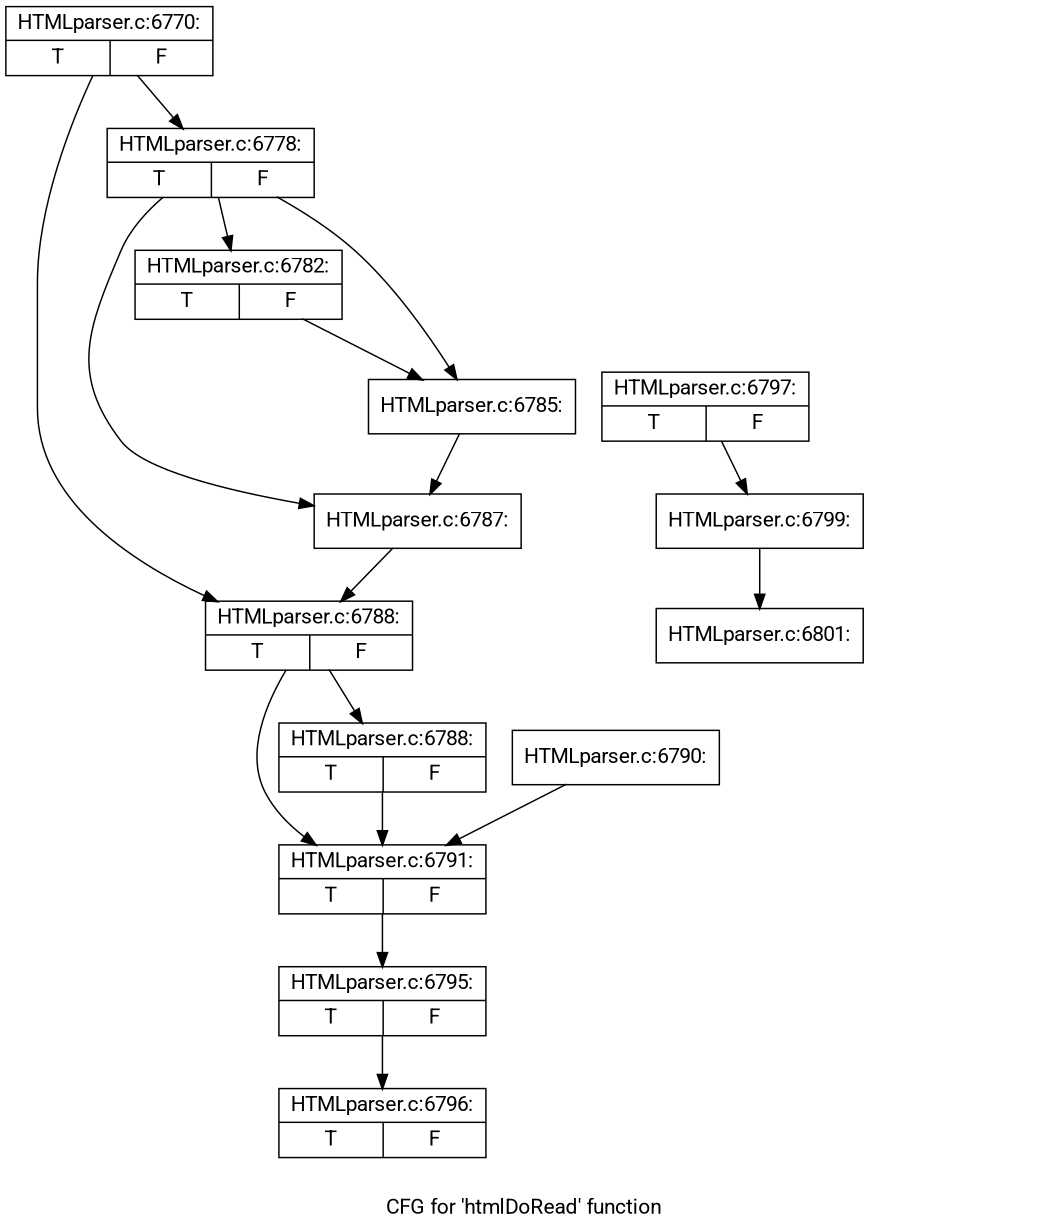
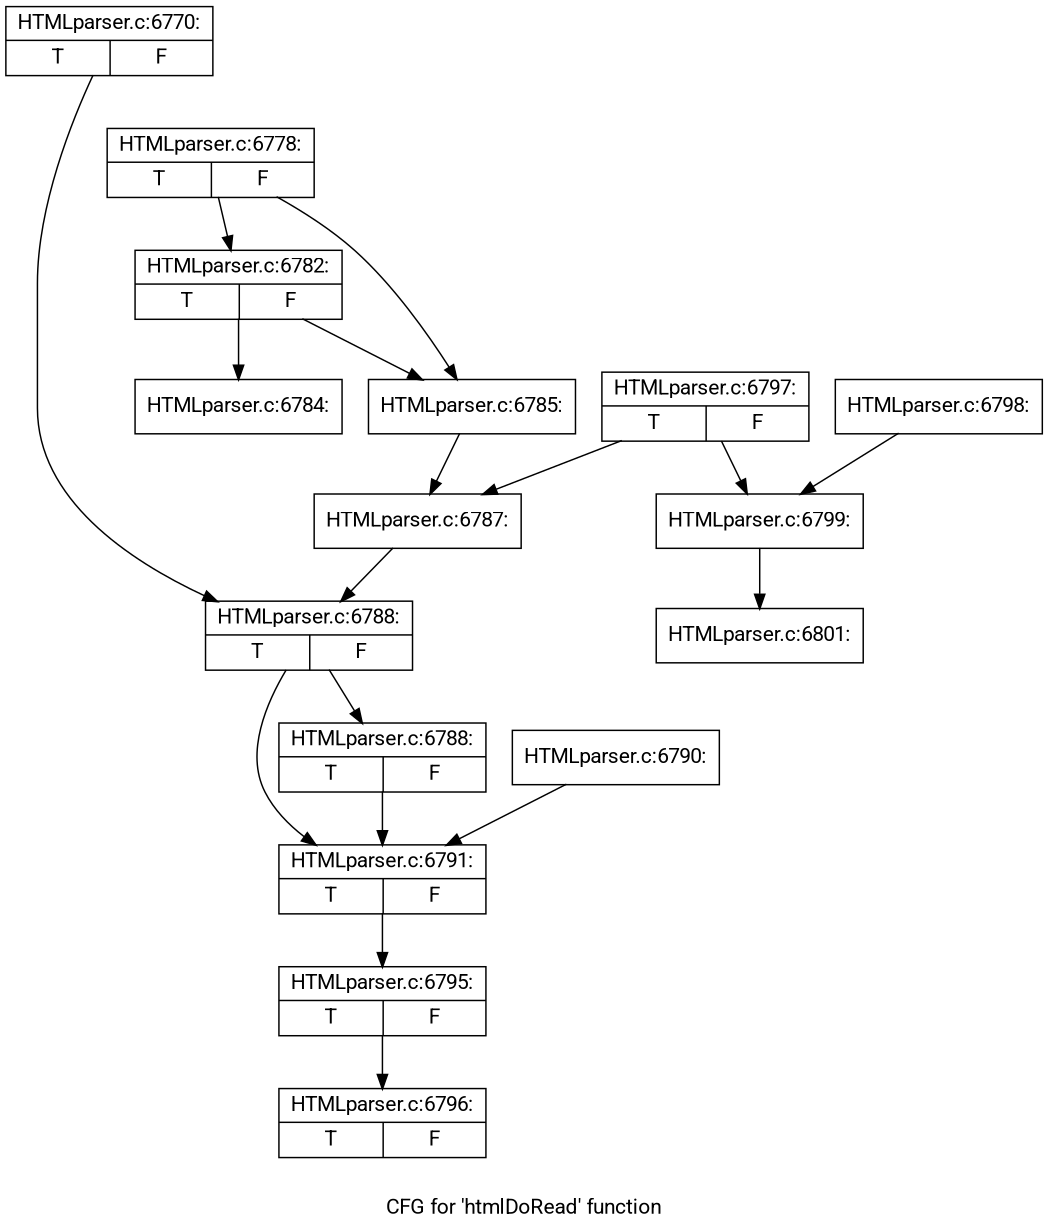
edge "HTMLparser.c:6770:" -> "HTMLparser.c:6778:": removed
edge "HTMLparser.c:6778:" -> "HTMLparser.c:6787:": now "HTMLparser.c:6797:" -> "HTMLparser.c:6787:"
node "HTMLparser.c:6784:": added
node "HTMLparser.c:6798:": added
